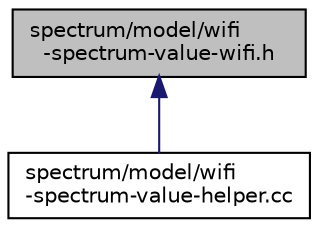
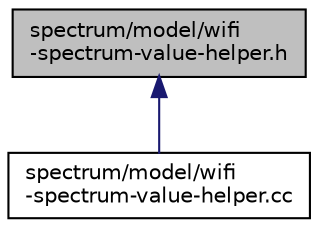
node "spectrum/model/wifi -spectrum-value-wifi.h": label "spectrum/model/wifi -spectrum-value-wifi.h" -> "spectrum/model/wifi -spectrum-value-helper.h"
